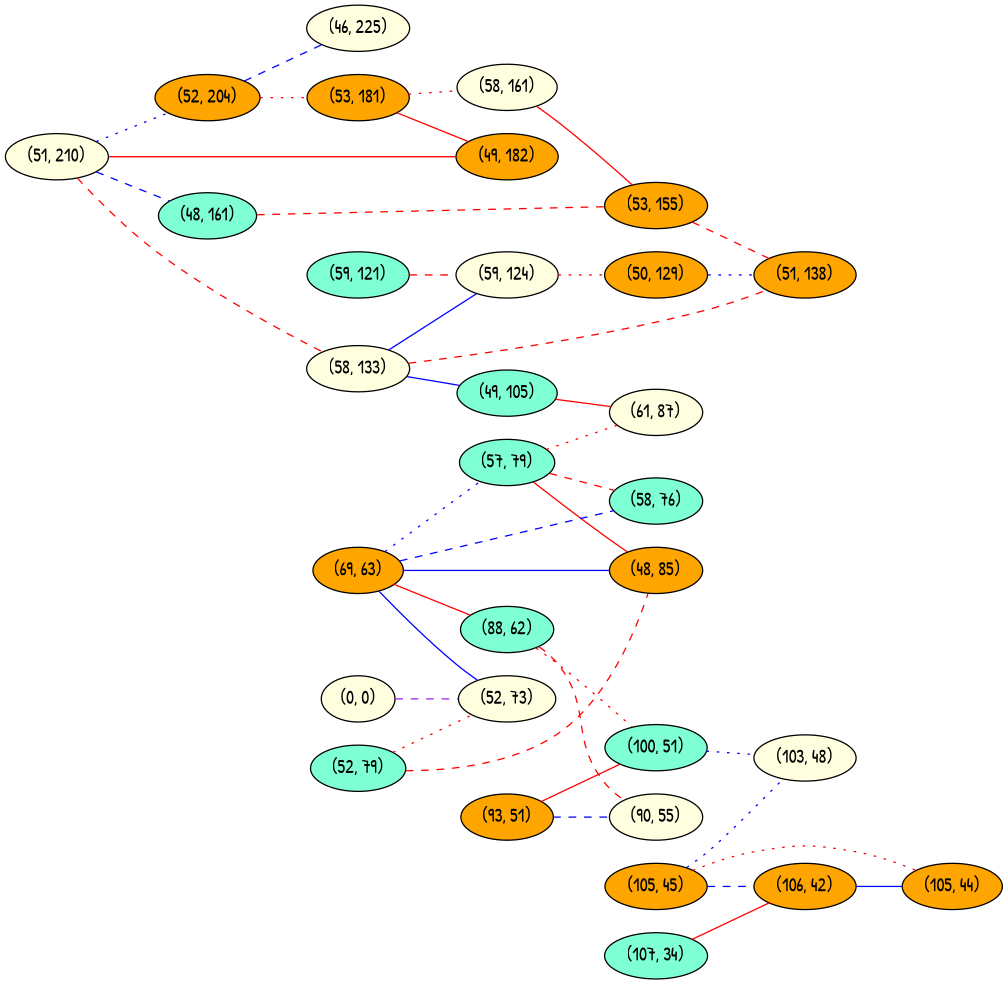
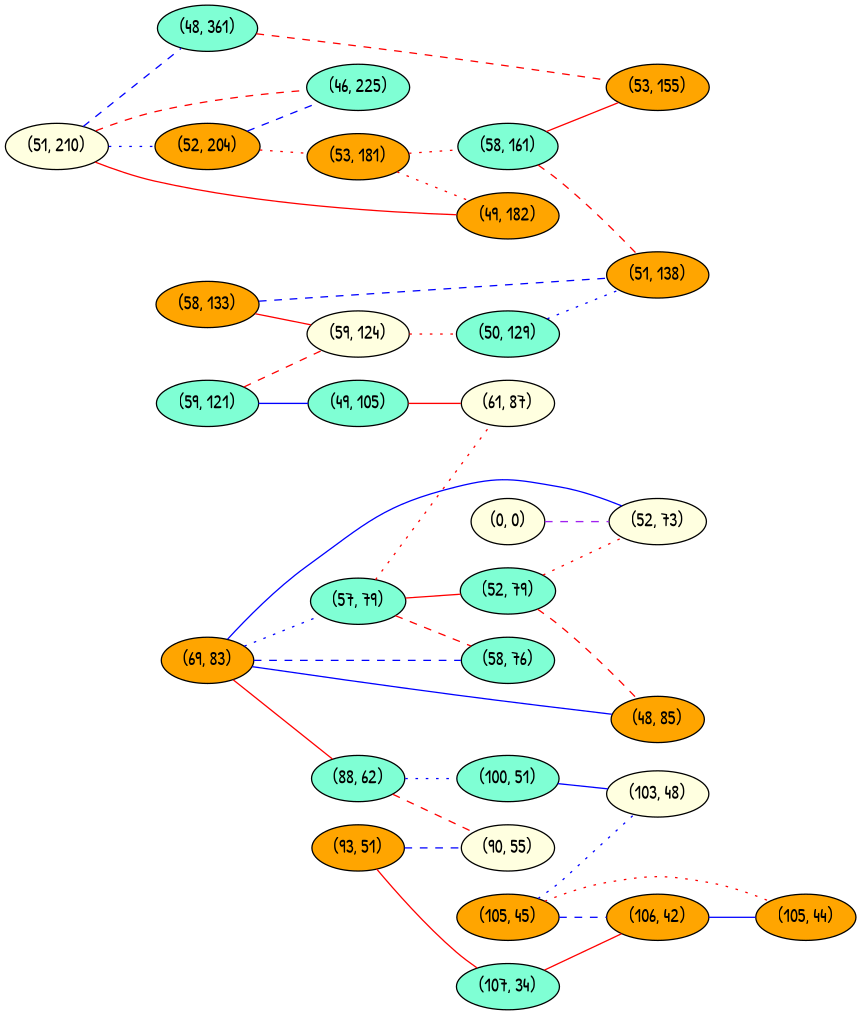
node "(46, 225)": fillcolor lightyellow -> aquamarine
node "(58, 161)": fillcolor lightyellow -> aquamarine
edge "(53, 181)" -- "(49, 182)": style solid -> dotted
node "(48, 161)": label "(48, 161)" -> "(48, 361)"
edge "(53, 155)" -- "(51, 138)": now "(58, 161)" -- "(51, 138)"
node "(50, 129)": fillcolor orange -> aquamarine
edge "(51, 210)" -- "(58, 133)": now "(51, 210)" -- "(46, 225)"
edge "(59, 124)" -- "(58, 133)": color blue -> red
edge "(51, 138)" -- "(58, 133)": color red -> blue
node "(58, 133)": fillcolor lightyellow -> orange
edge "(58, 133)" -- "(49, 105)": now "(59, 121)" -- "(49, 105)"
edge "(57, 79)" -- "(48, 85)": now "(57, 79)" -- "(52, 79)"
node "(69, 63)": label "(69, 63)" -> "(69, 83)"
edge "(88, 62)" -- "(100, 51)": color red -> blue
edge "(100, 51)" -- "(103, 48)": style dotted -> solid
edge "(100, 51)" -- "(93, 51)": now "(107, 34)" -- "(93, 51)"
